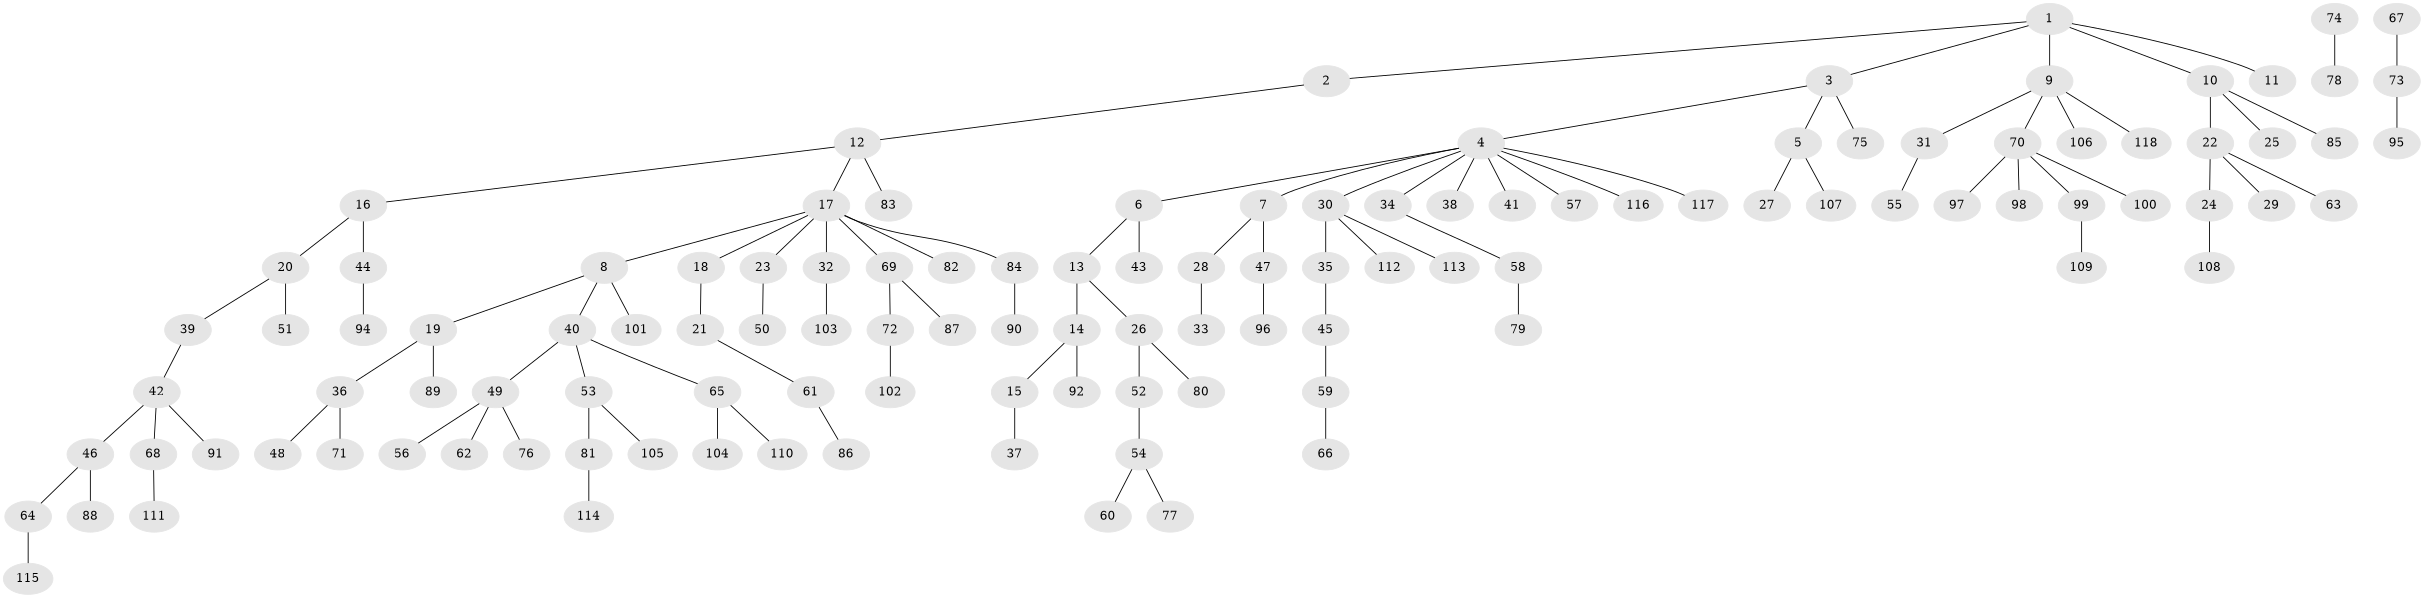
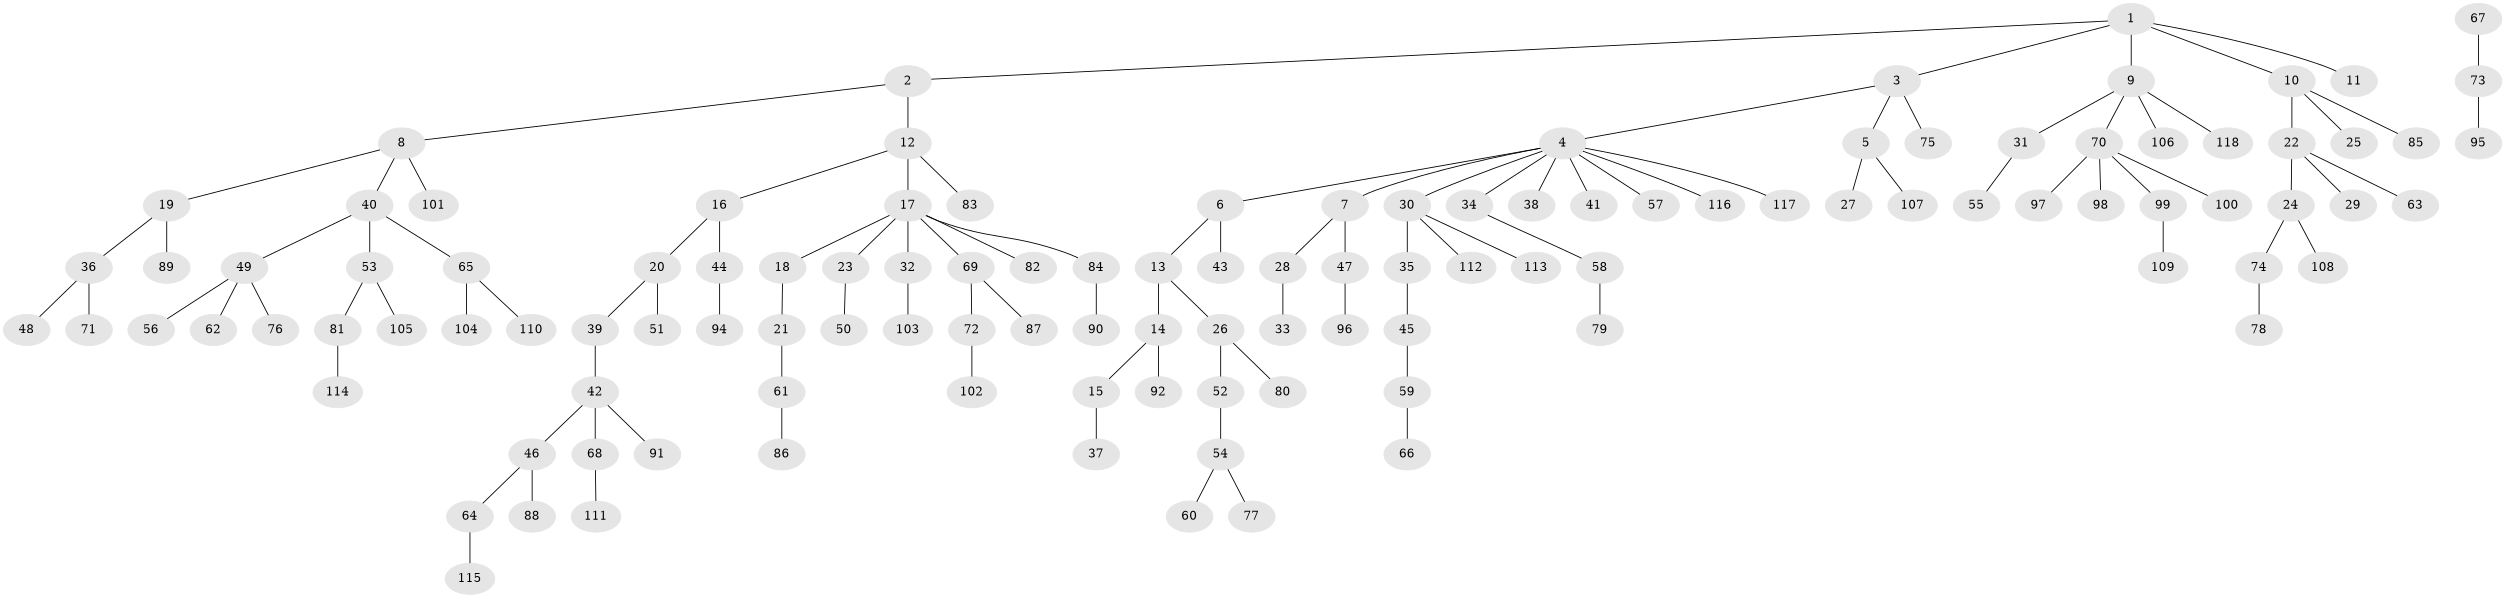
edge "17" -- "8": now "2" -- "8"
edge "24" -- "74": added
